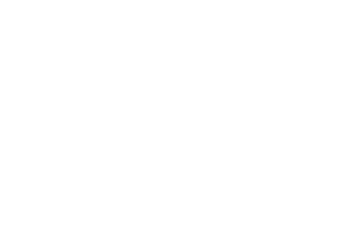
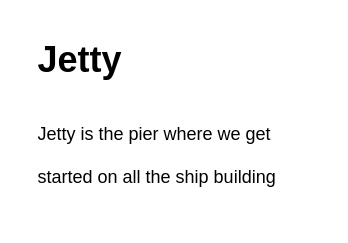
node "Jetty Jetty is the pier where we get started on all the ship building": added
